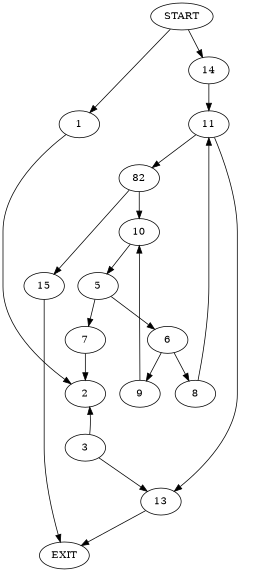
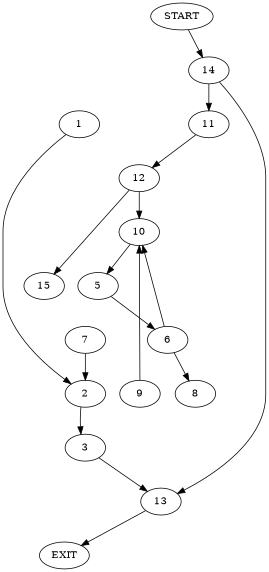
edge "START" -> "1": removed
node "82": label "82" -> "12"
edge "8" -> "11": removed
edge "5" -> "7": removed
edge "11" -> "13": now "14" -> "13"
edge "6" -> "9": now "6" -> "10"
edge "15" -> "EXIT": removed
edge "3" -> "2": reversed
